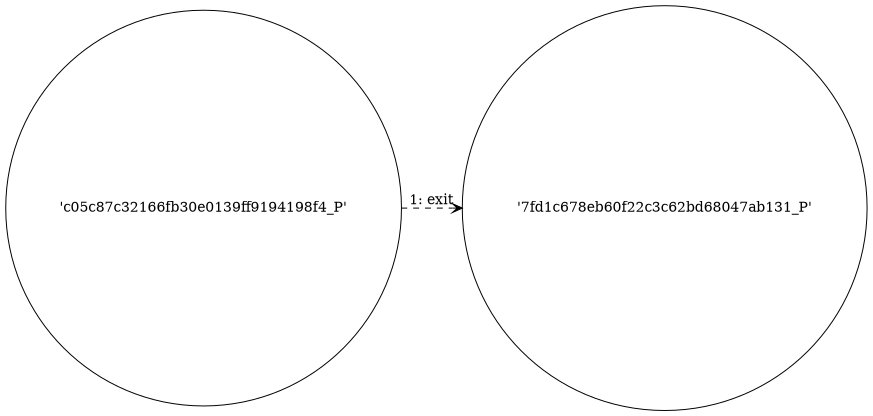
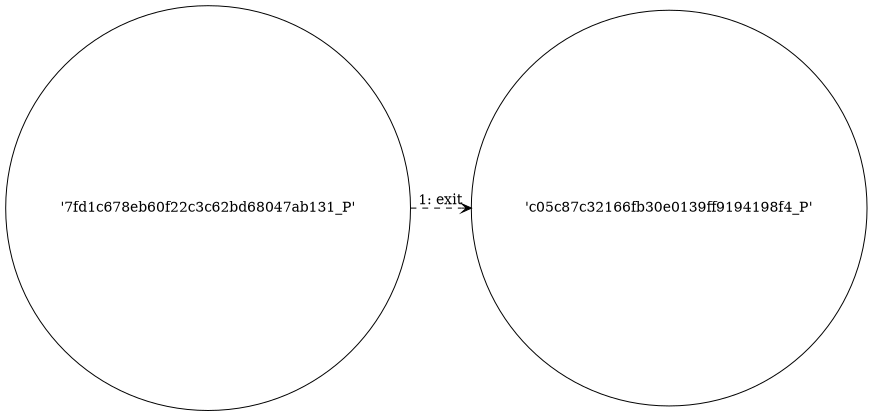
edge "'c05c87c32166fb30e0139ff9194198f4_P'" -> "'7fd1c678eb60f22c3c62bd68047ab131_P'": reversed
